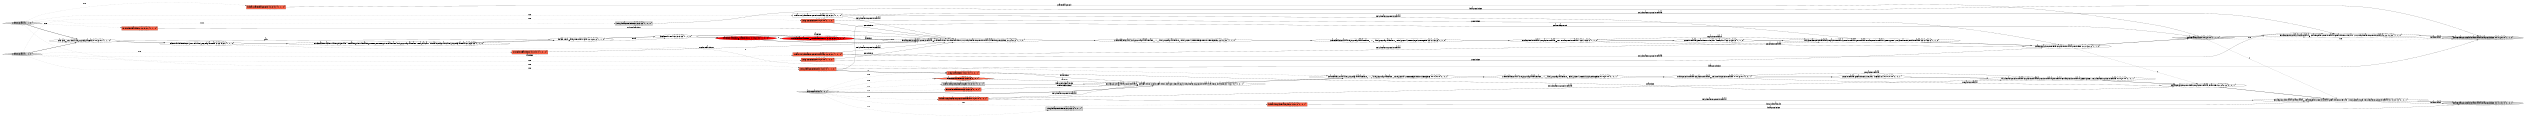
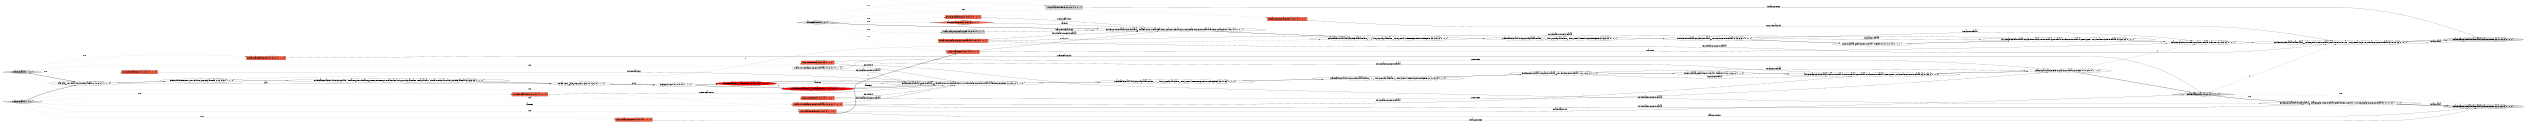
edge "createMORTable['0', '1', '0']" -> "boolean useSchemaFromCommitMetadata@@@2@@@['0', '1', '0']": removed, label "true"
node "String deltaCommitTime@@@2@@@['1', '0', '0']": fillcolor lightgray -> tomato
edge "addMORPartitions['0', '0', '1']" -> "boolean useSchemaFromCommitMetadata@@@2@@@['0', '0', '1']": removed, label "true"
